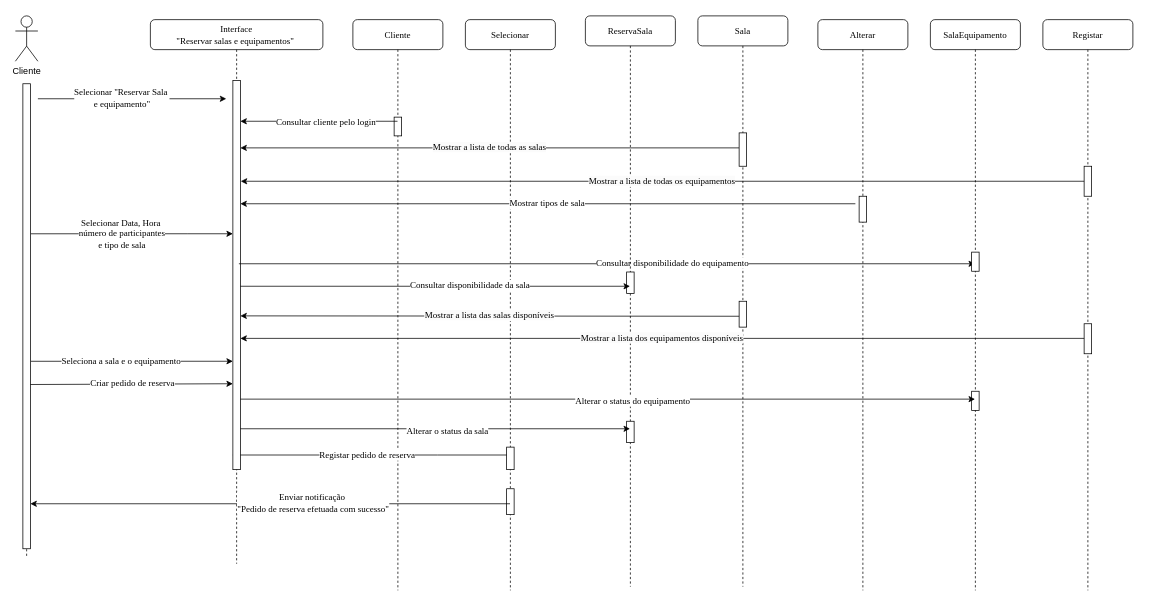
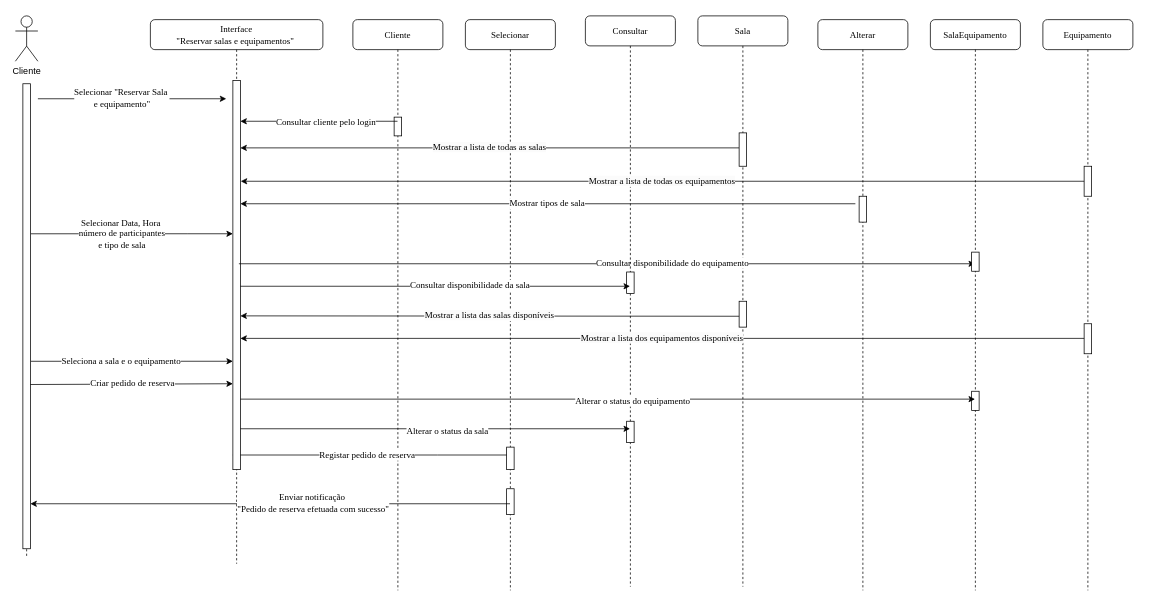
node "ReservaSala": label "ReservaSala" -> "Consultar"
node "Registar": label "Registar" -> "Equipamento"
